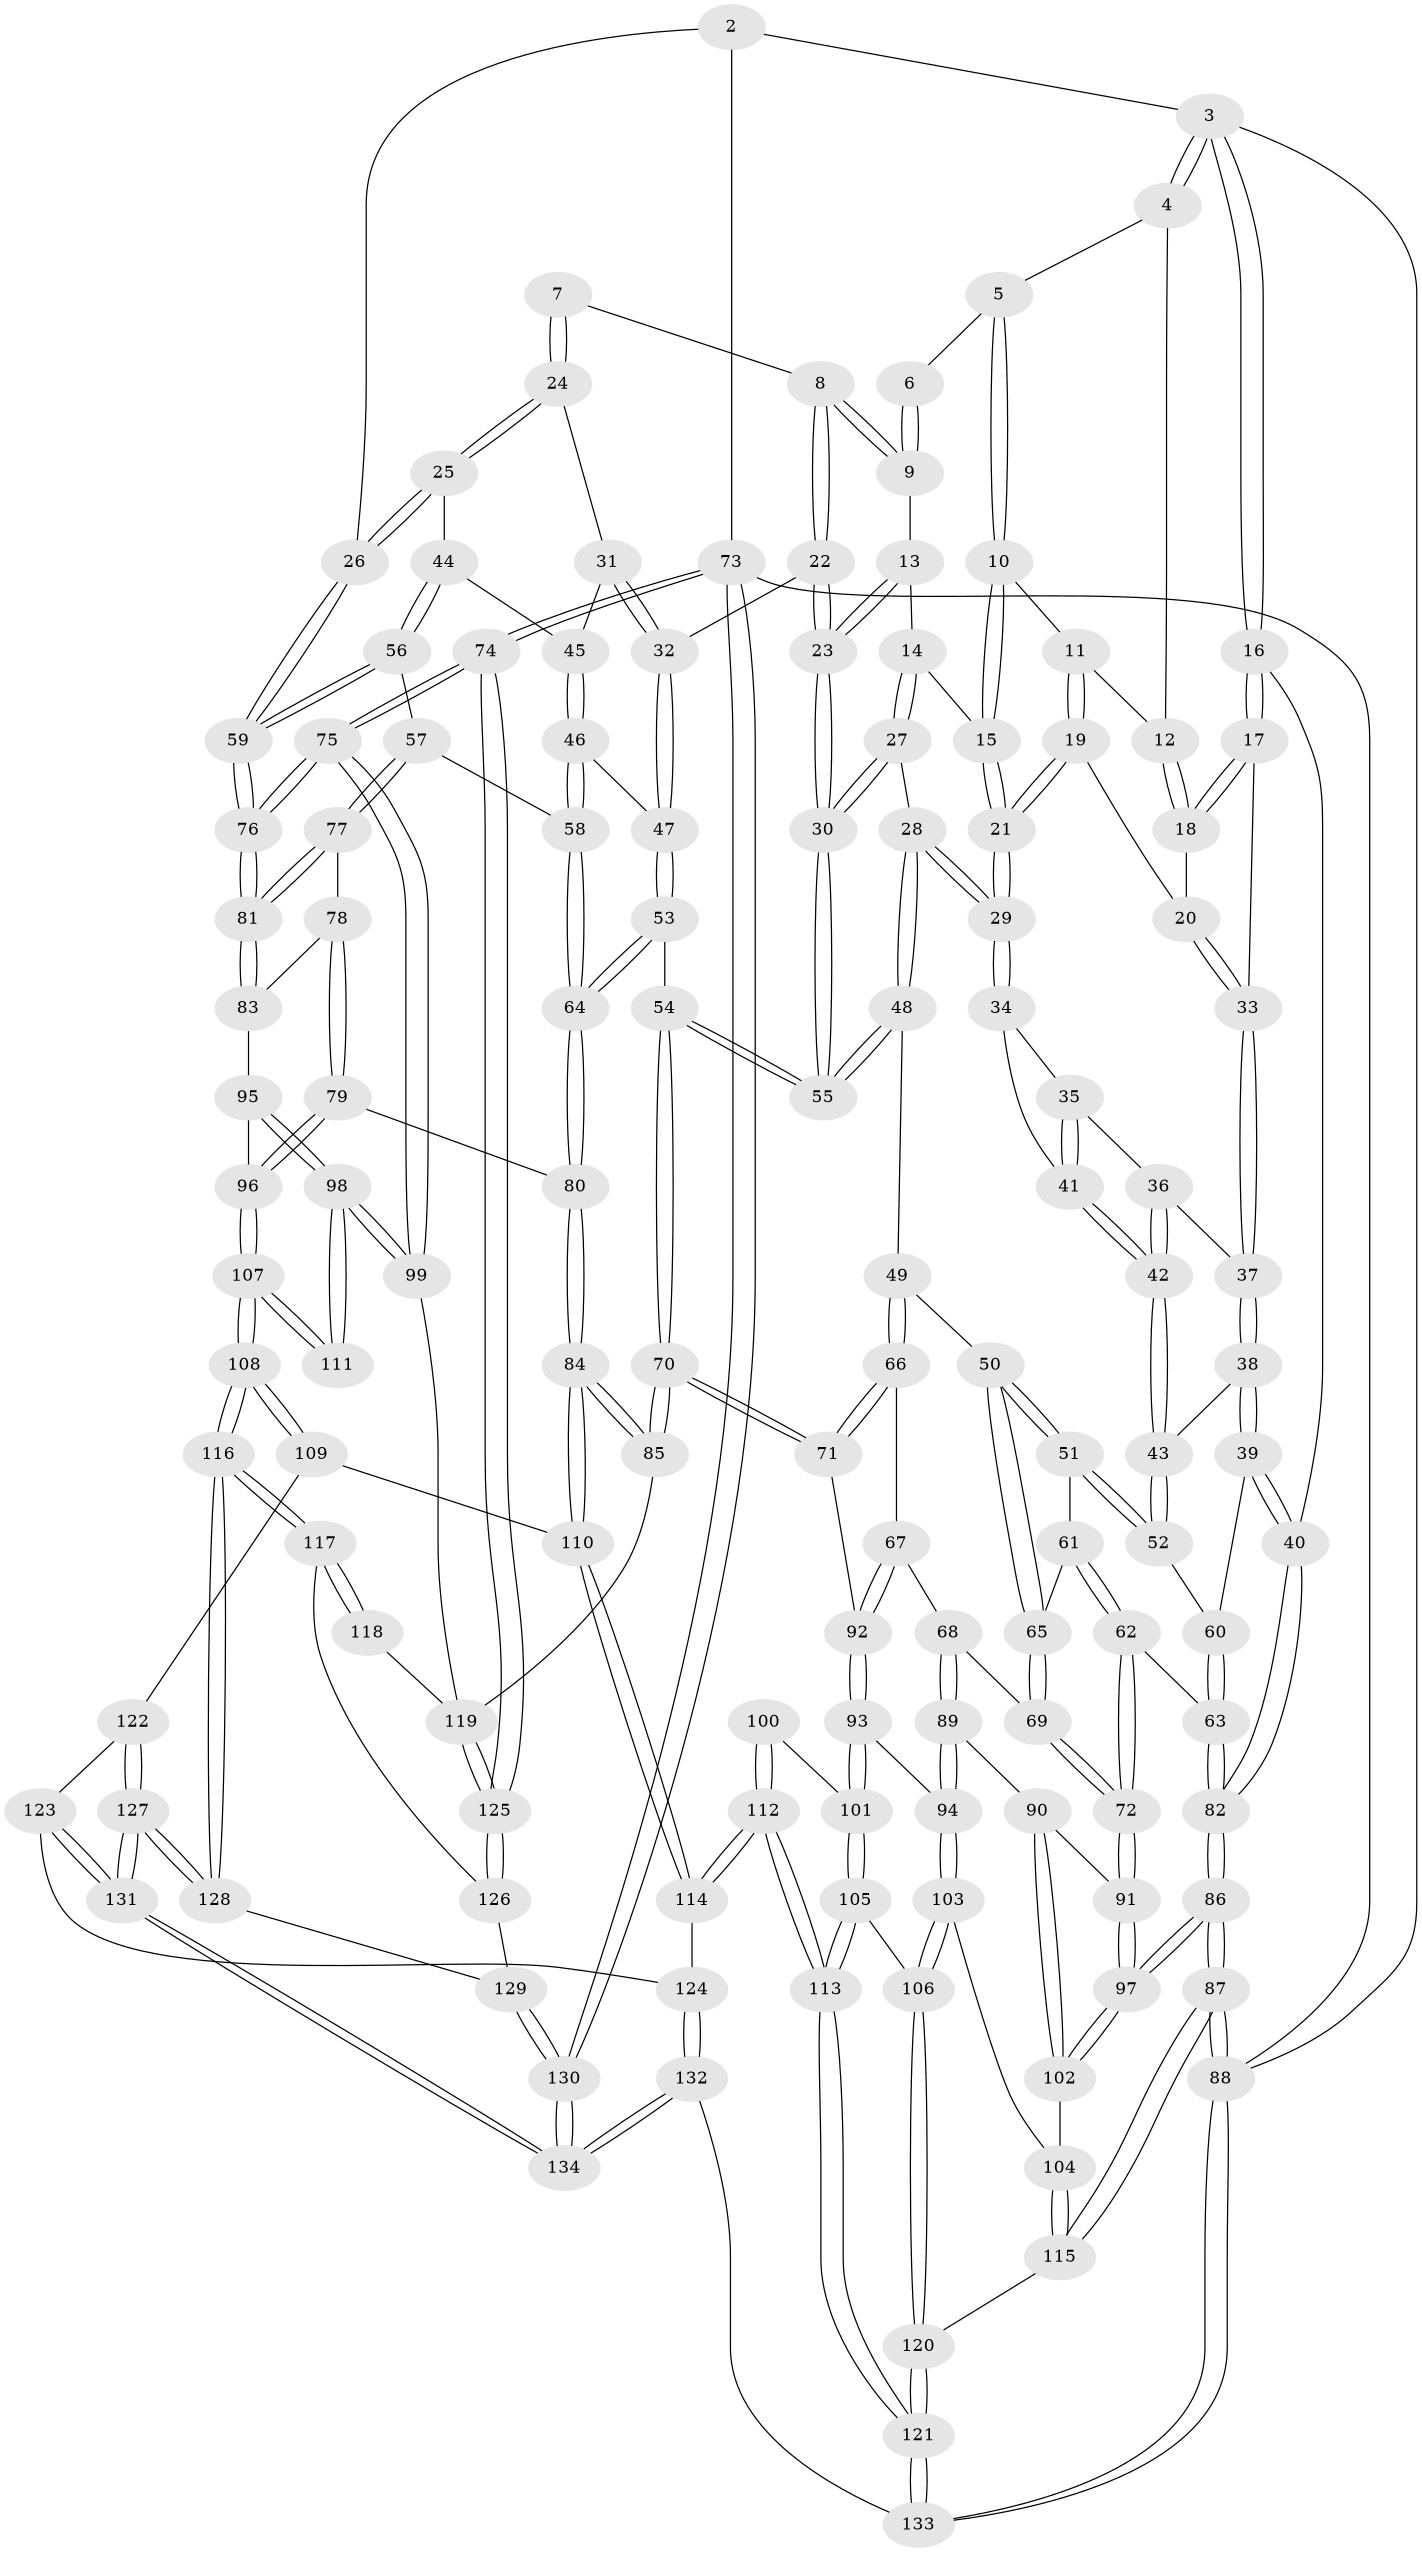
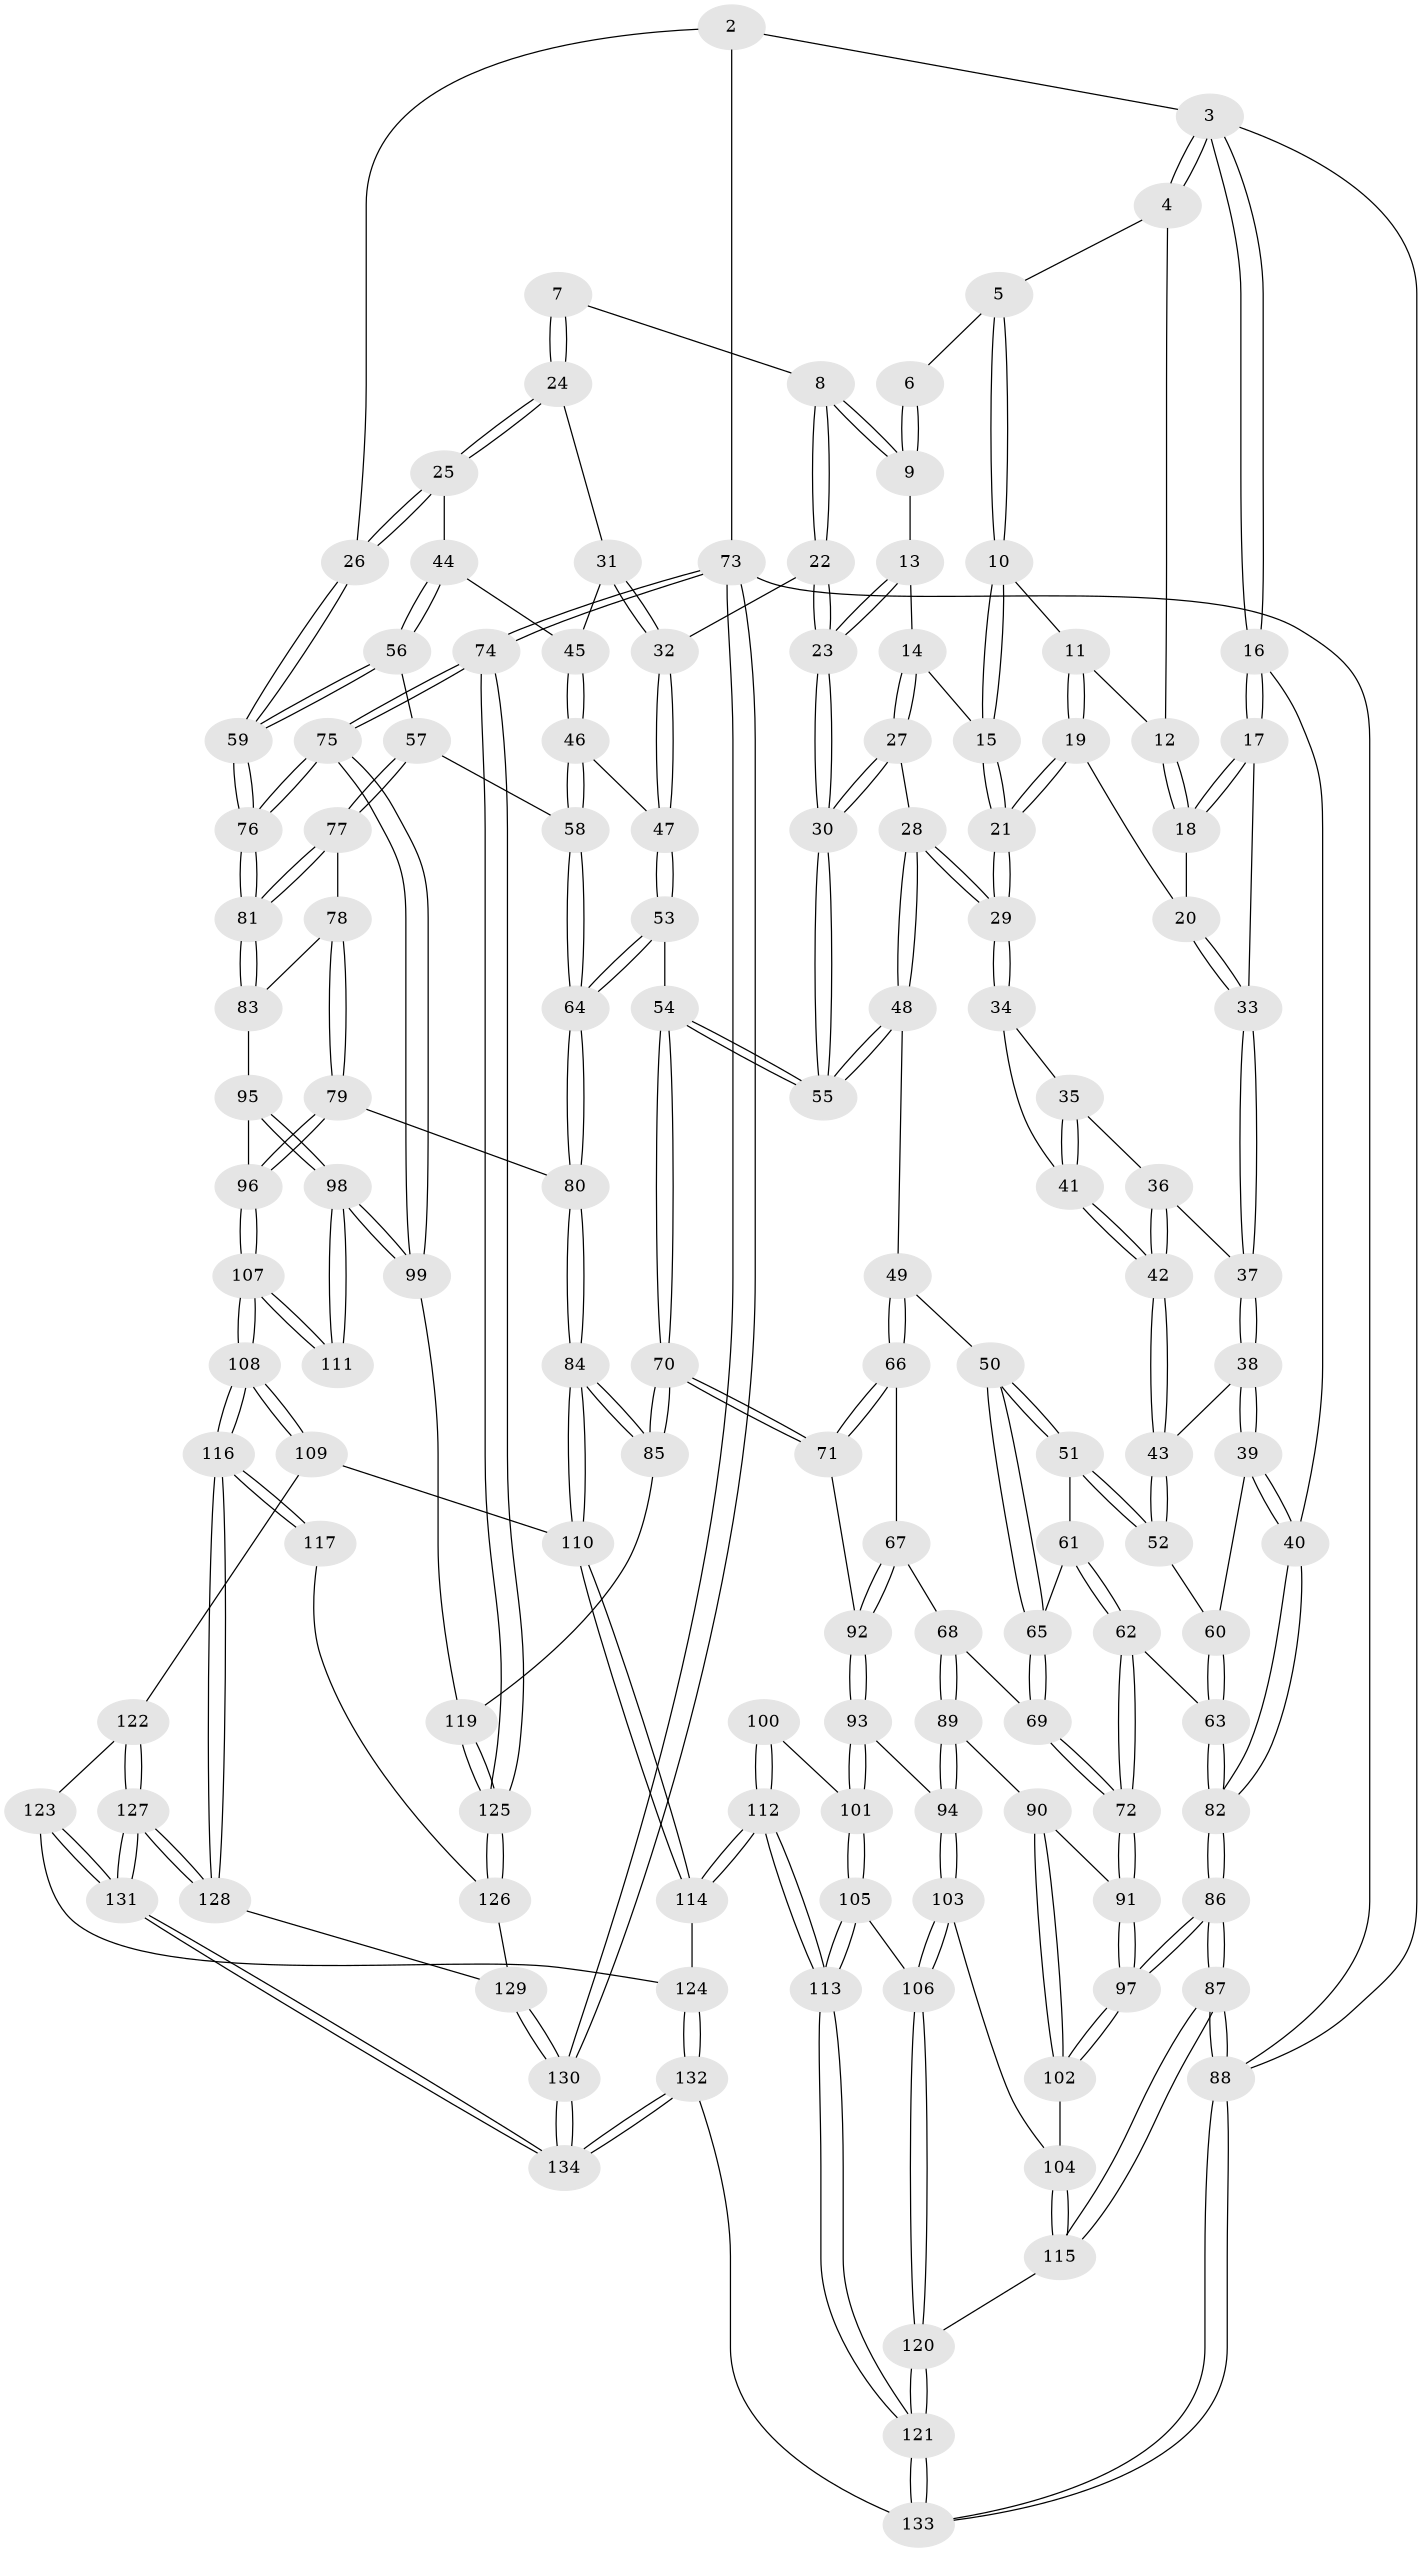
node "118": removed
